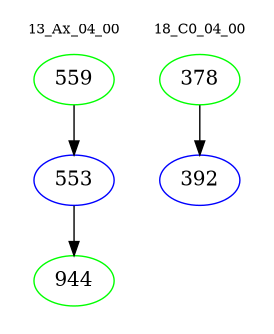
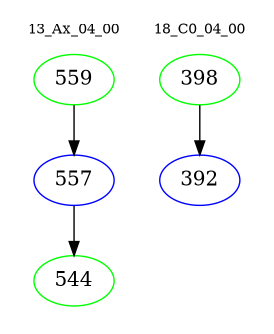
node "378": label "378" -> "398"
node "553": label "553" -> "557"
node "944": label "944" -> "544"
